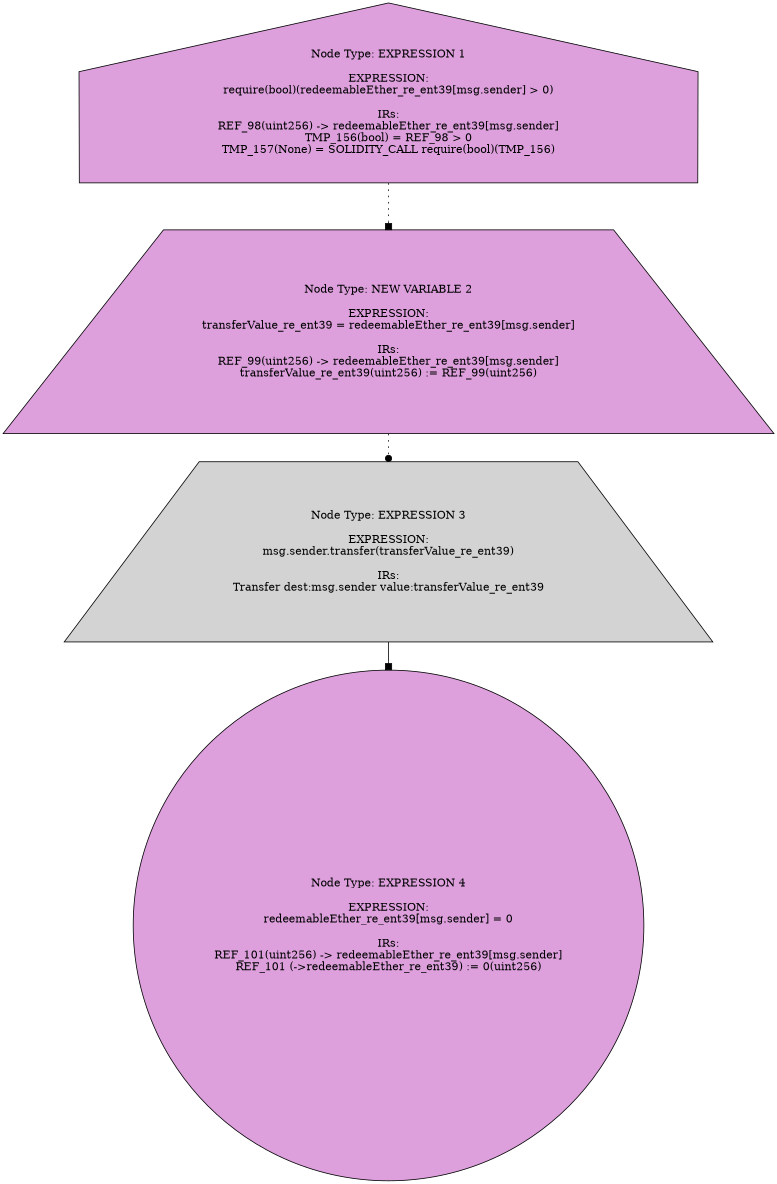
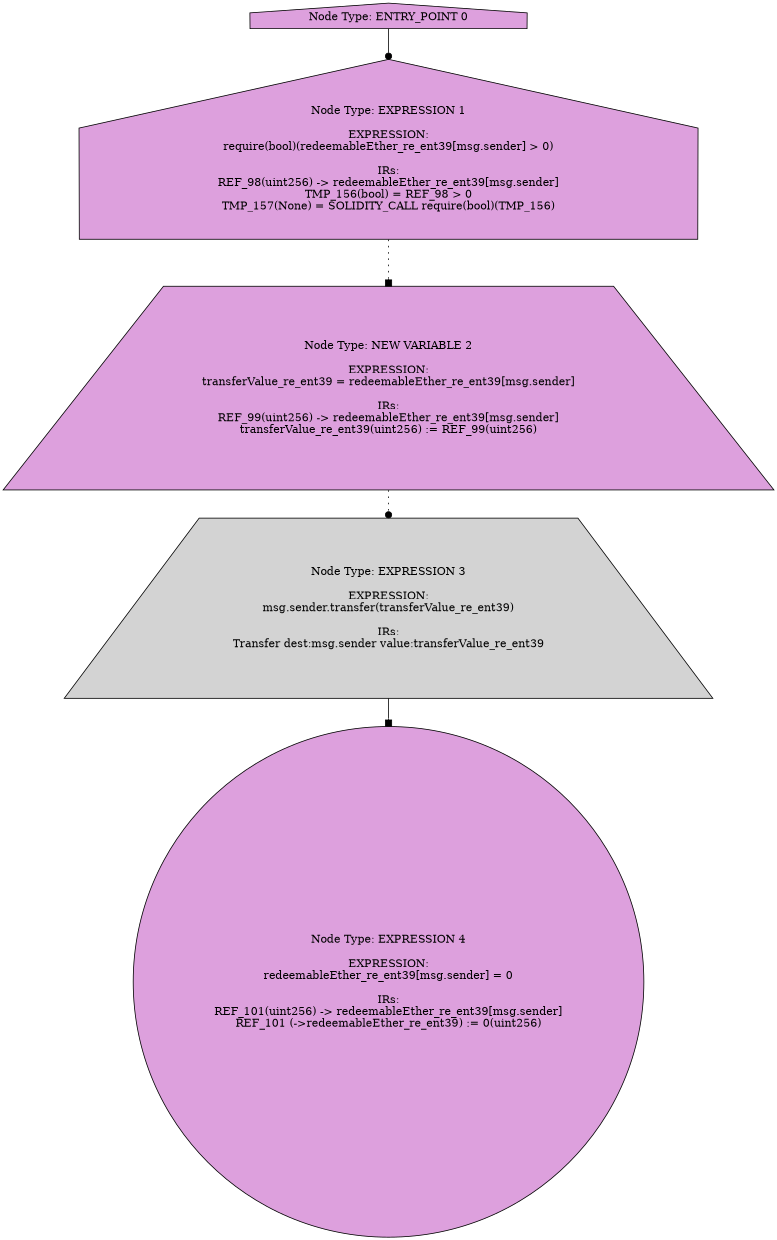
node "Node Type: ENTRY_POINT 0": added
